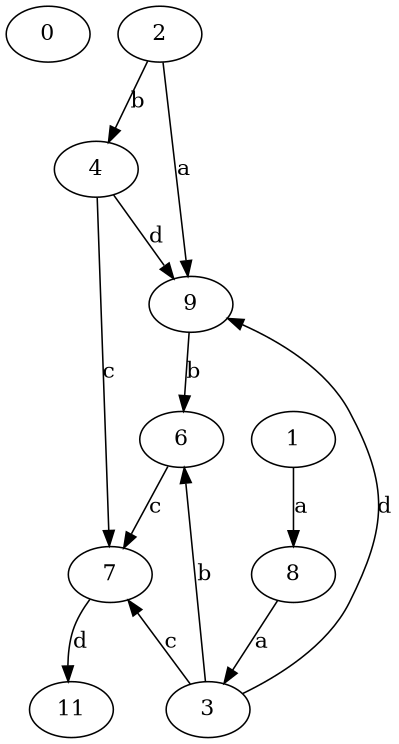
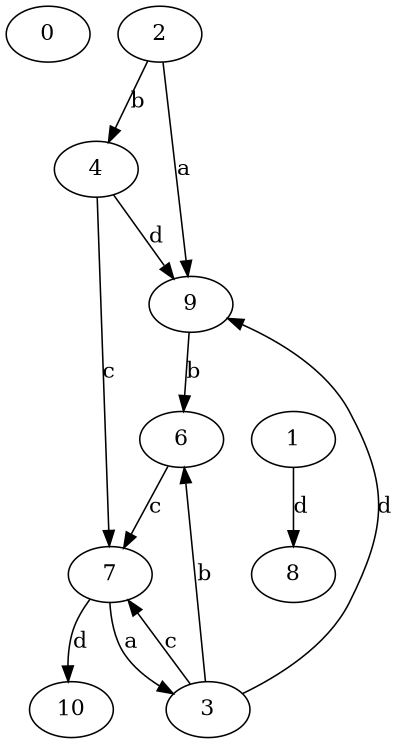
edge "1" -> "8": label "a" -> "d"
edge "8" -> "3": now "7" -> "3"
node "11": label "11" -> "10"
